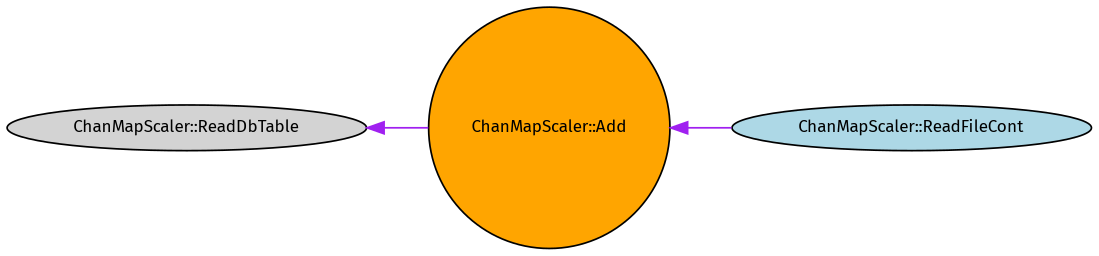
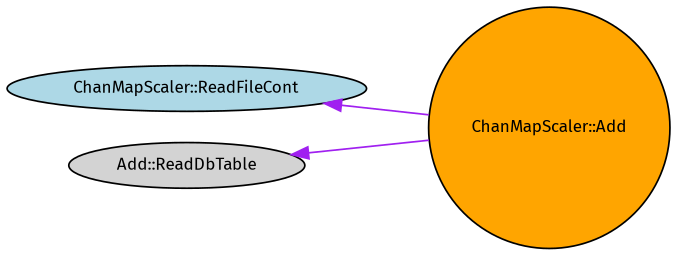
node "ChanMapScaler::ReadDbTable": label "ChanMapScaler::ReadDbTable" -> "Add::ReadDbTable"
edge "ChanMapScaler::ReadFileCont" -> "ChanMapScaler::Add": reversed
